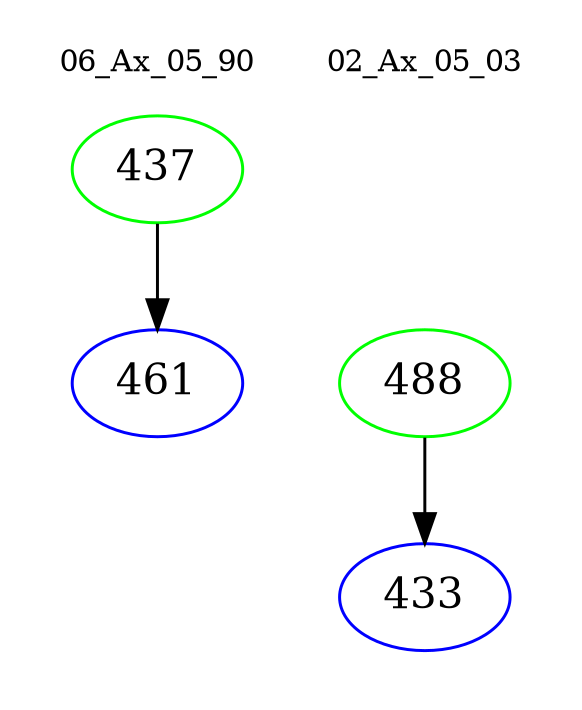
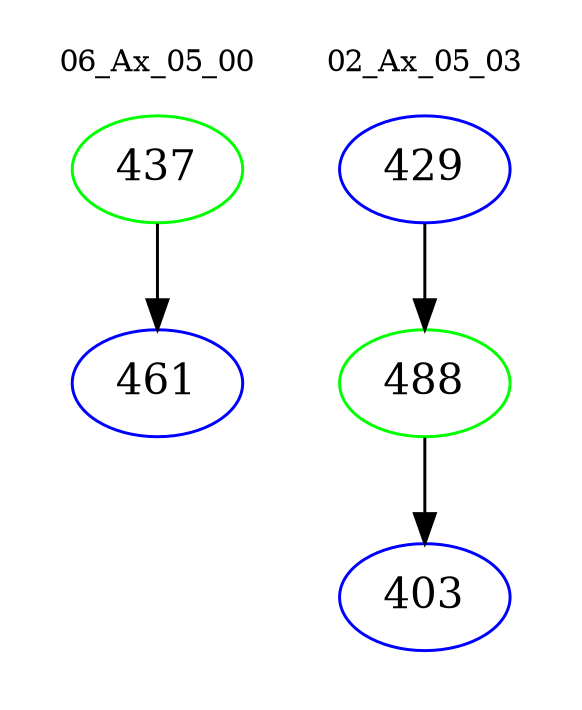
cluster "06_Ax_05_90": label "06_Ax_05_90" -> "06_Ax_05_00"
node "429": added
node "433": label "433" -> "403"
